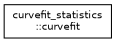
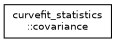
node "curvefit_statistics ::curvefit": label "curvefit_statistics ::curvefit" -> "curvefit_statistics ::covariance"
